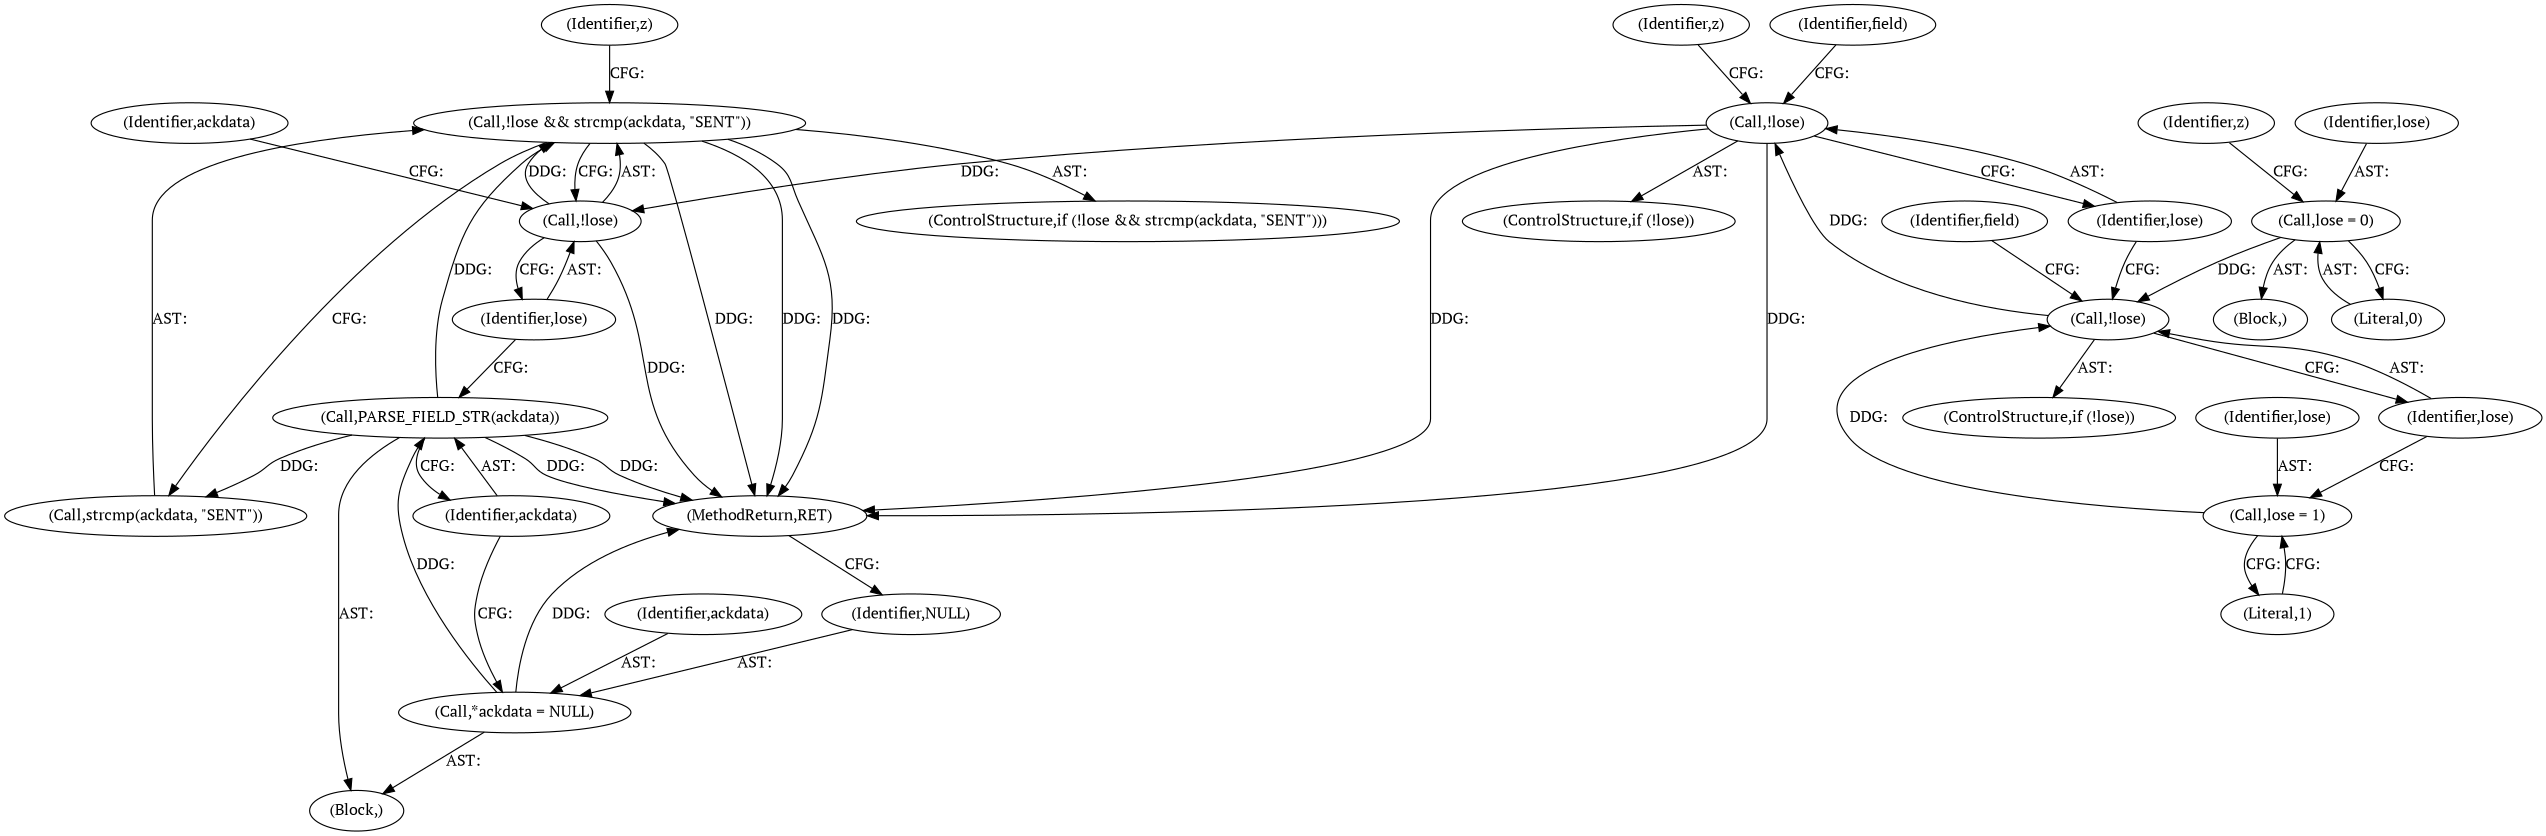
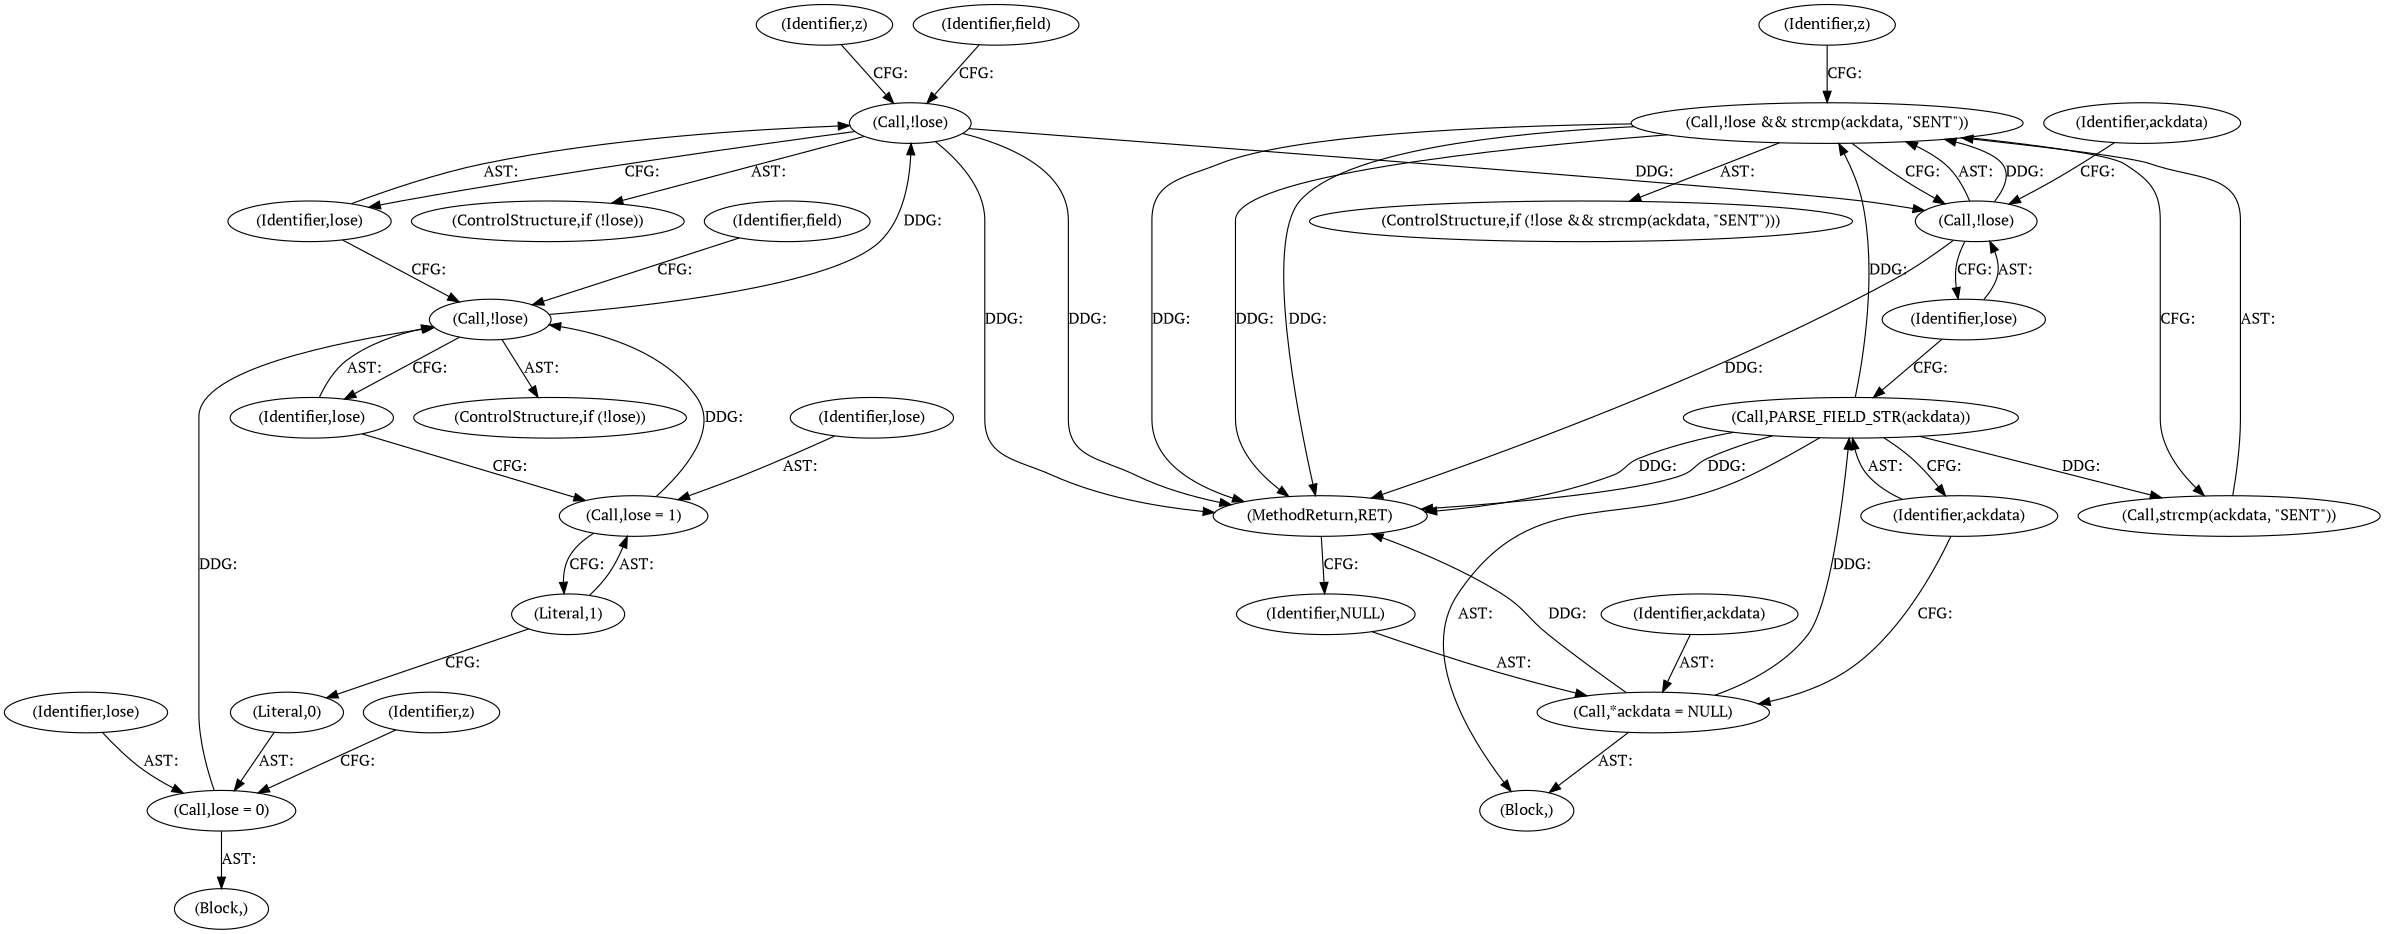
edge "(Call,lose = 0)" -> "(Literal,0)": now "(Literal,1)" -> "(Literal,0)"
edge "(Literal,1)" -> "(Call,lose = 1)": label "CFG: " -> "AST: "
